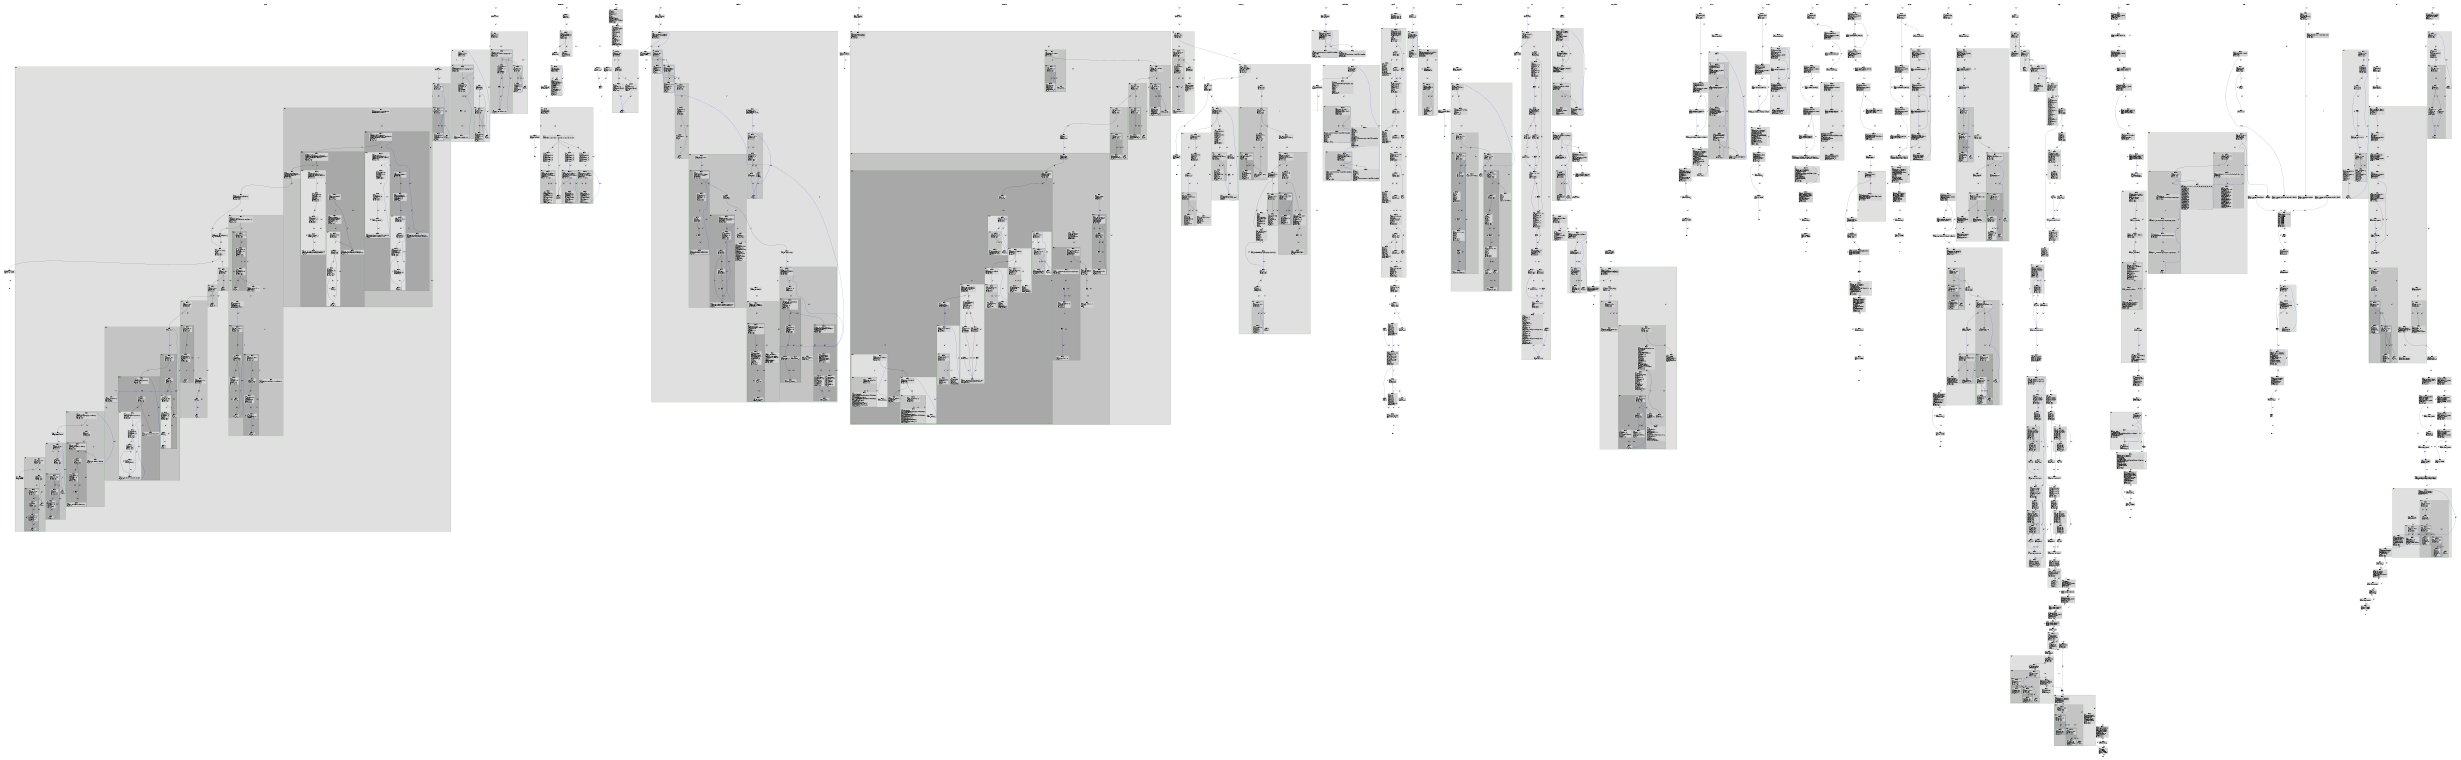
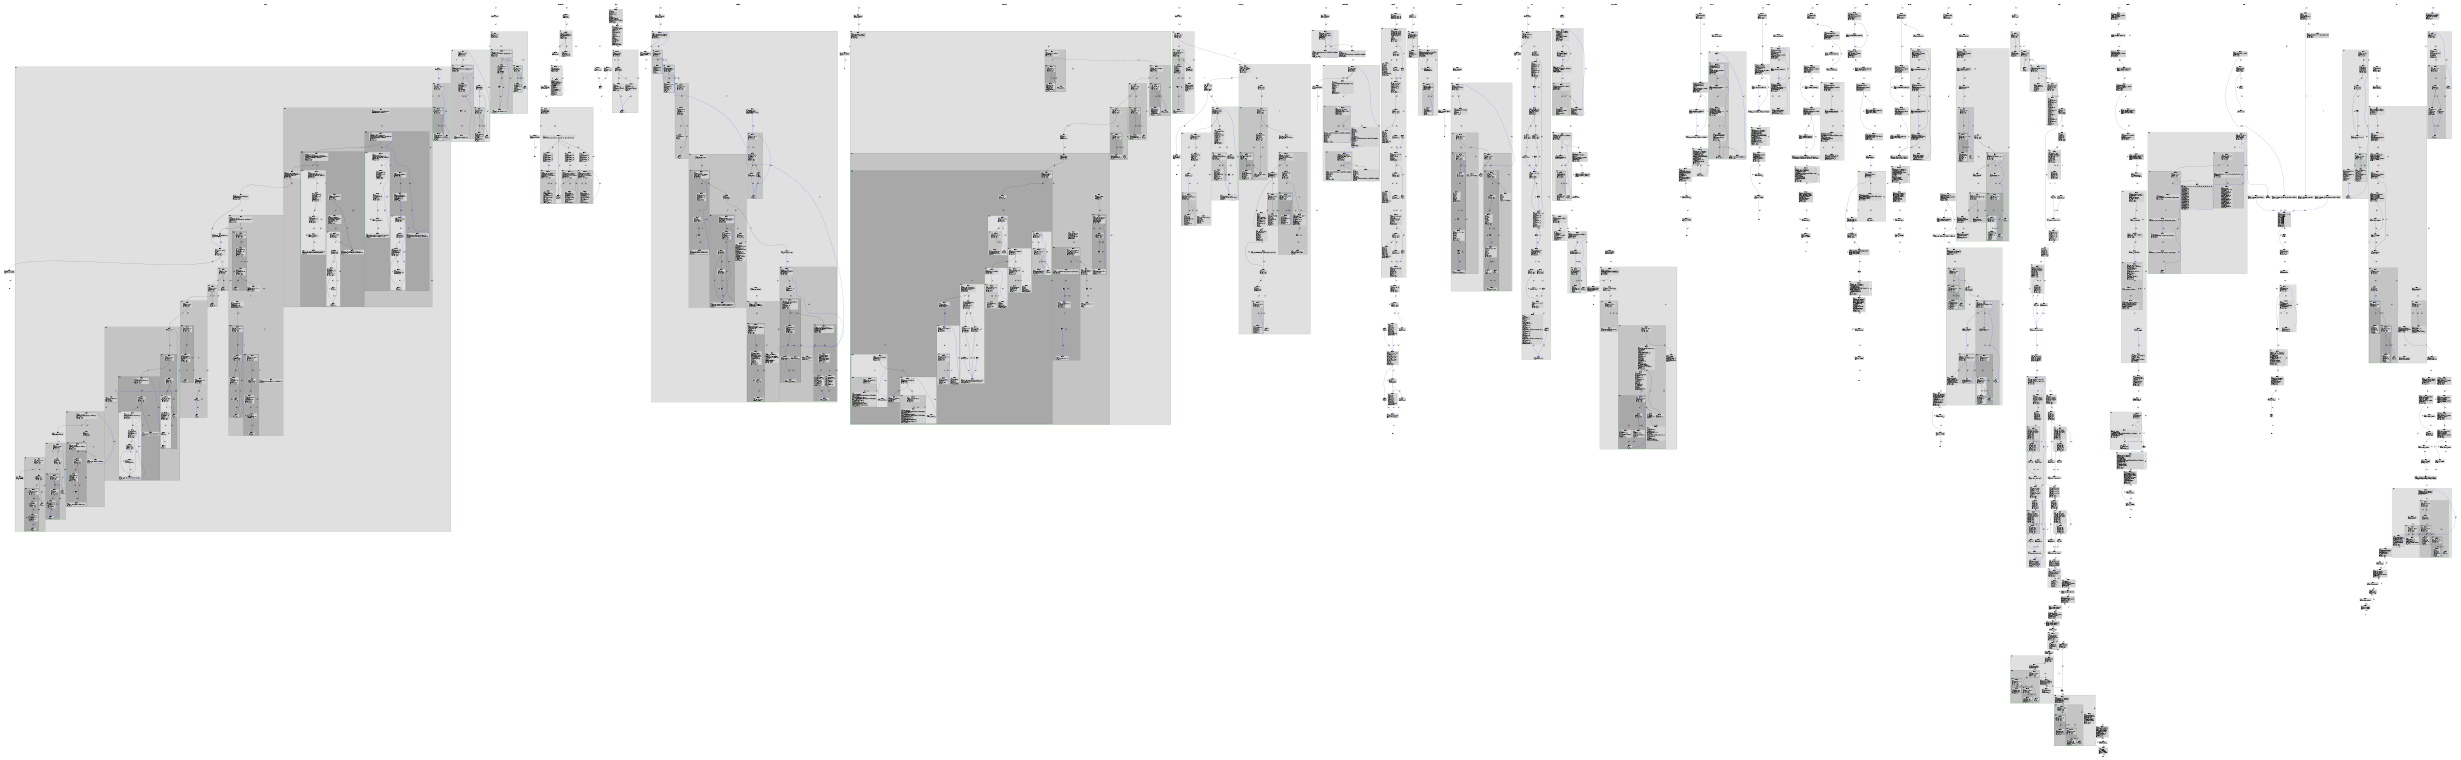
node "FREQ:5436": added
